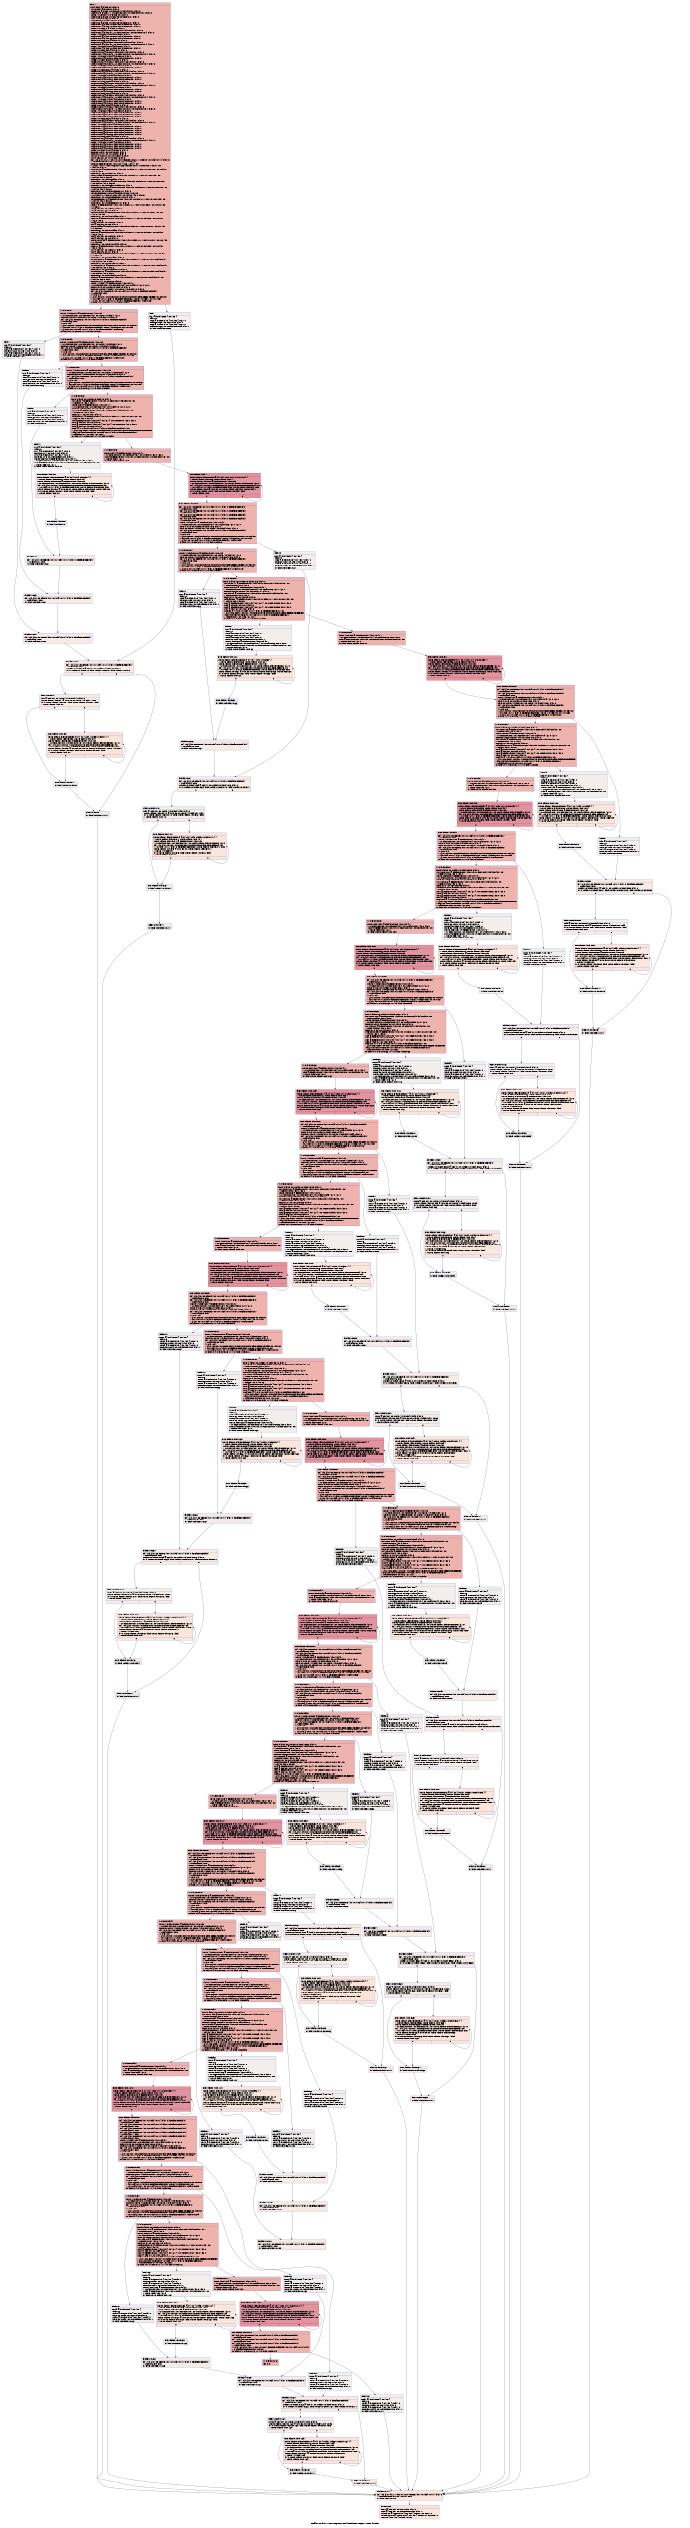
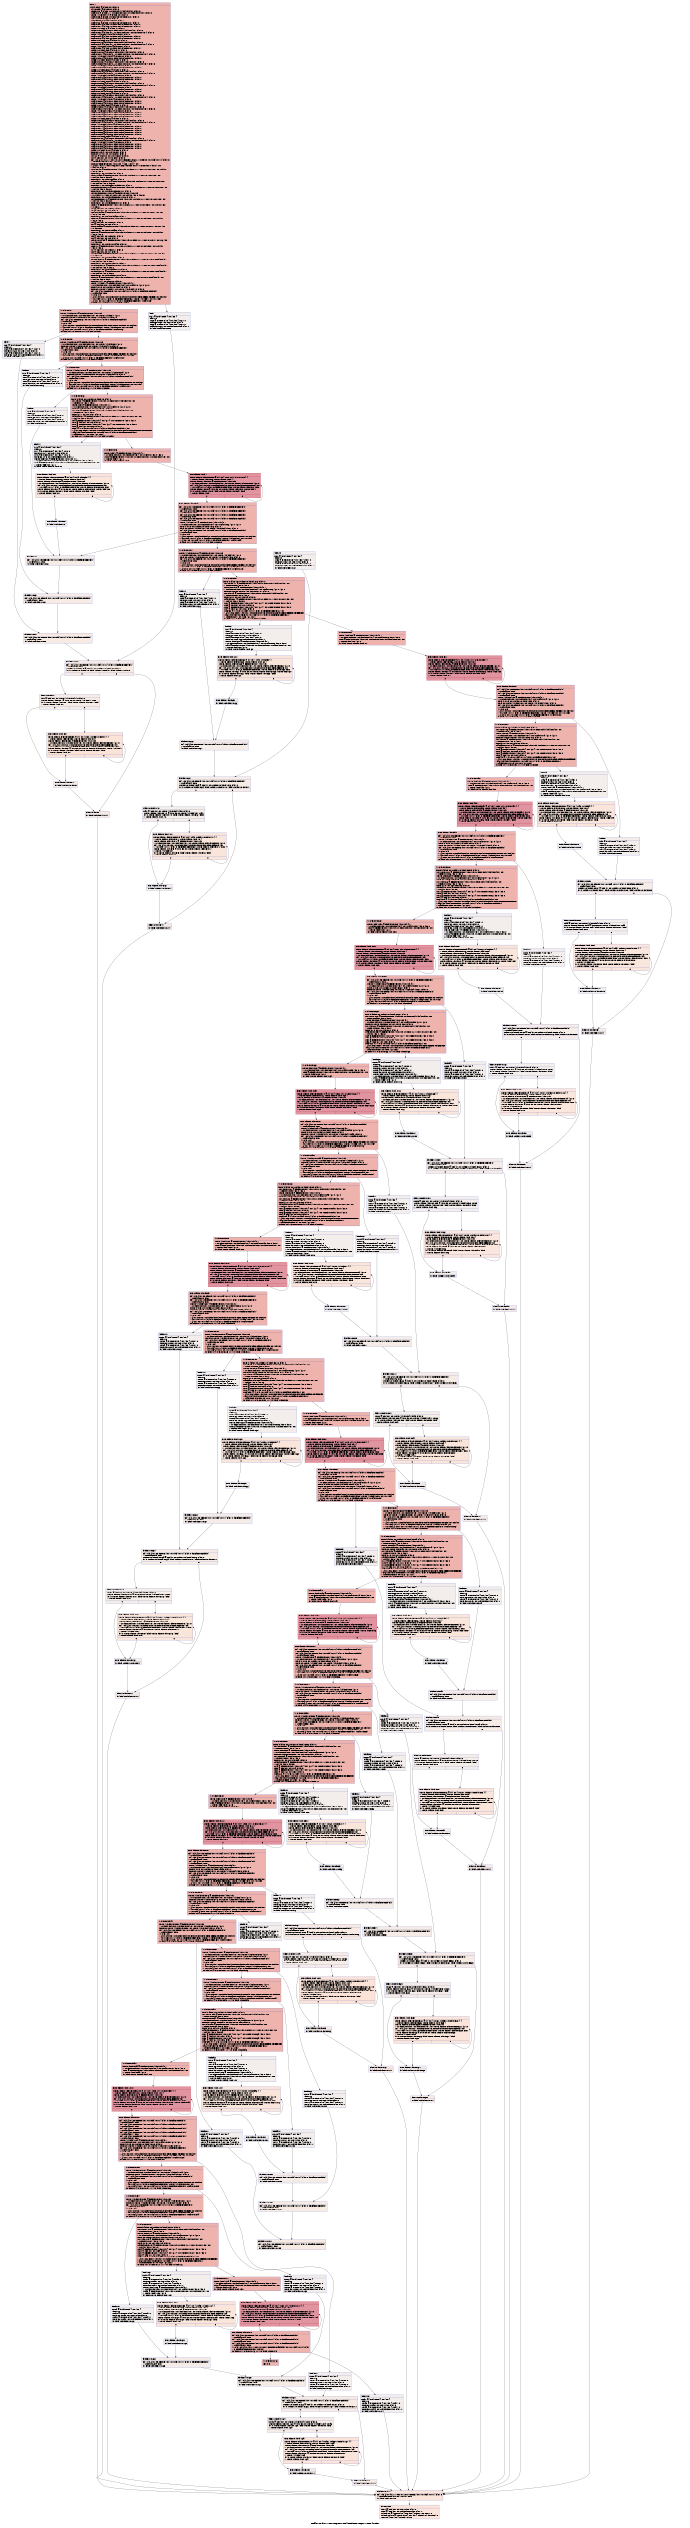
edge "arraydestroy.done19:" -> "lpad40:": now "arraydestroy.done19:" -> "ehcleanup:"
edge "ehcleanup67:" -> "cleanup.done77:": added
